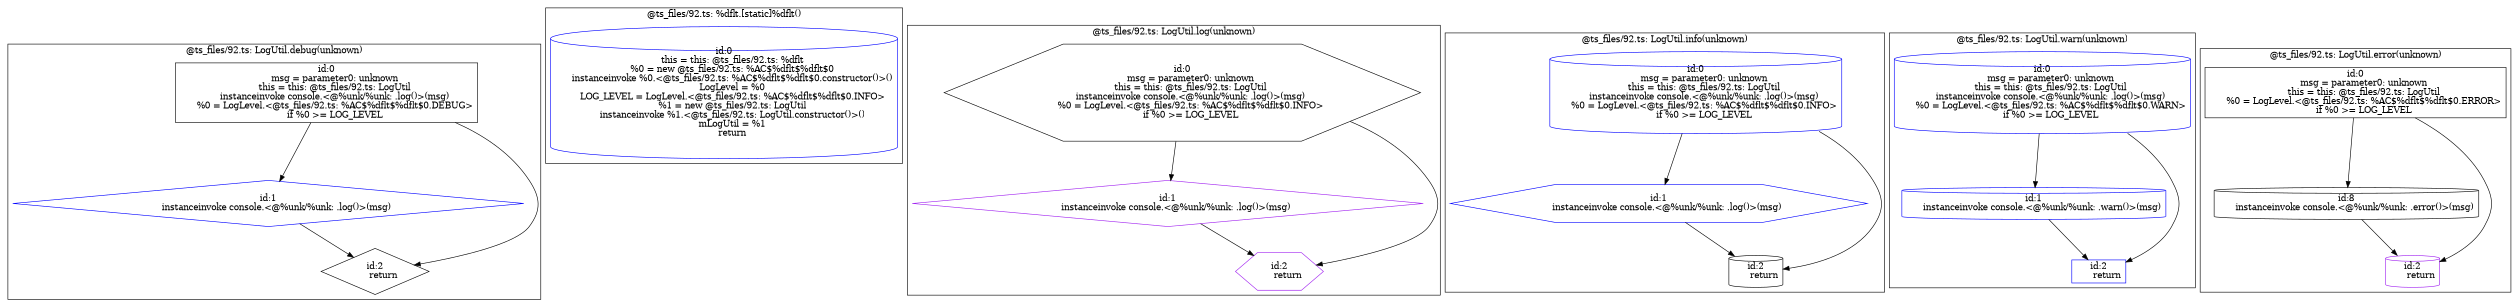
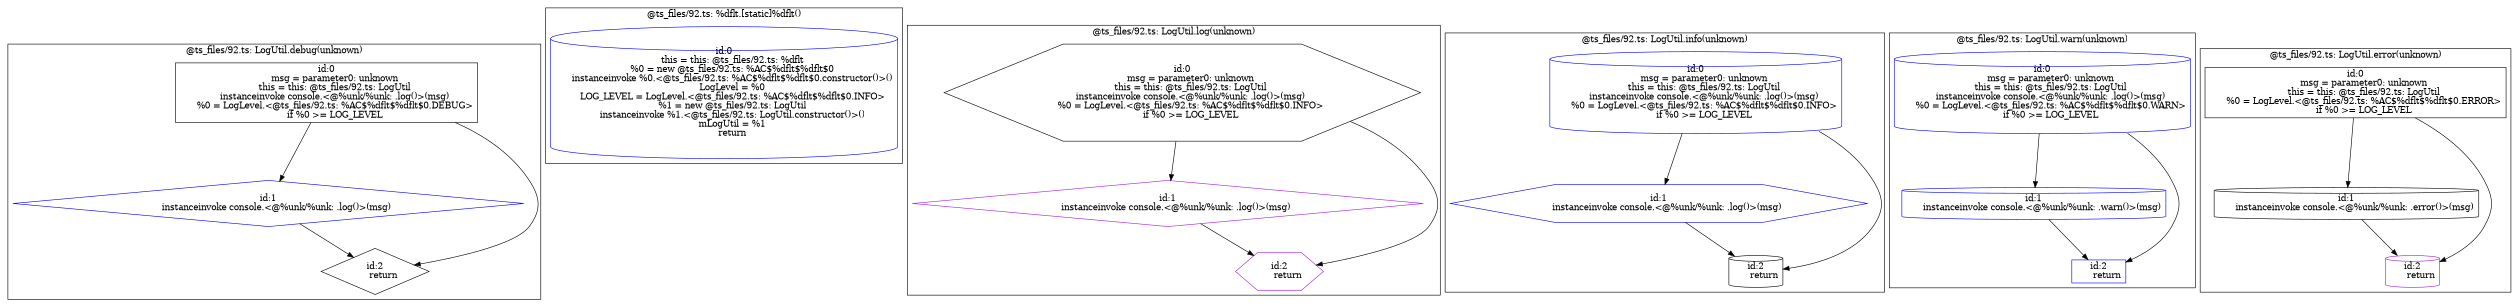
node "id:8 instanceinvoke console.<@%unk/%unk: .error()>(msg)": label "id:8 instanceinvoke console.<@%unk/%unk: .error()>(msg)" -> "id:1 instanceinvoke console.<@%unk/%unk: .error()>(msg)"
